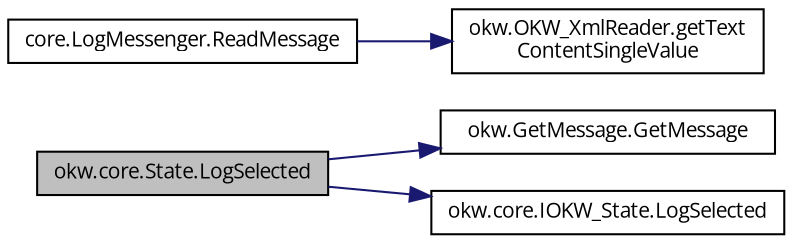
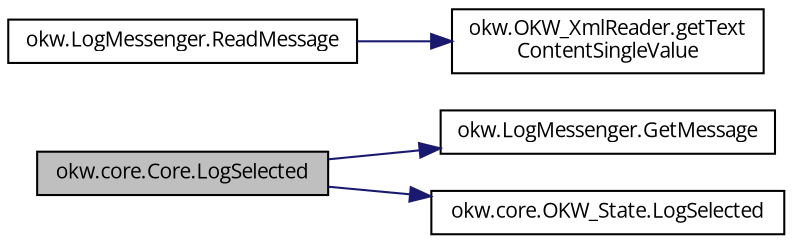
node "core.LogMessenger.ReadMessage": label "core.LogMessenger.ReadMessage" -> "okw.LogMessenger.ReadMessage"
node "okw.GetMessage.GetMessage": label "okw.GetMessage.GetMessage" -> "okw.LogMessenger.GetMessage"
node "okw.core.State.LogSelected": label "okw.core.State.LogSelected" -> "okw.core.Core.LogSelected"
node "okw.core.IOKW_State.LogSelected": label "okw.core.IOKW_State.LogSelected" -> "okw.core.OKW_State.LogSelected"
